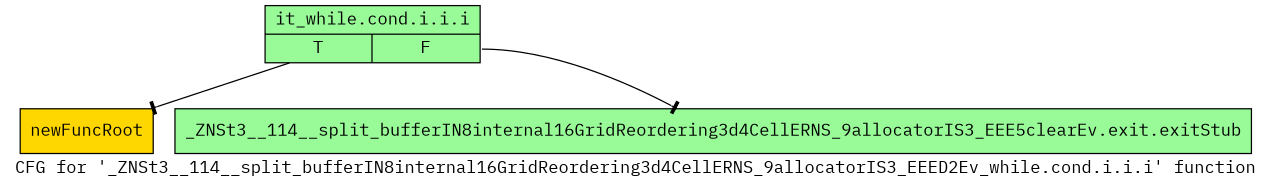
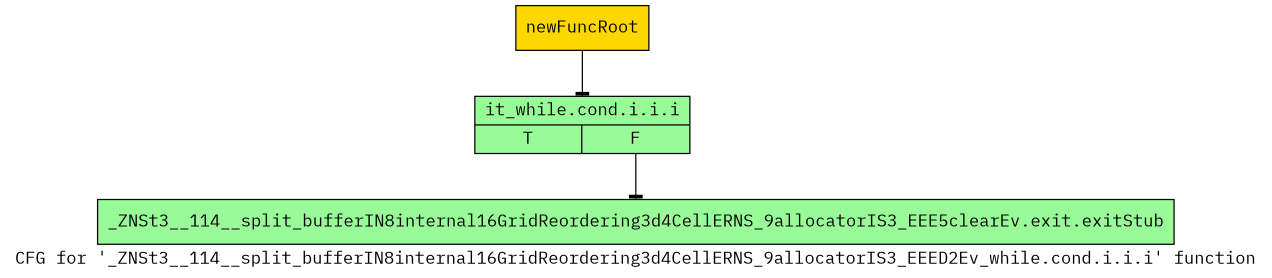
edge "it_while.cond.i.i.i" -> "newFuncRoot": reversed
